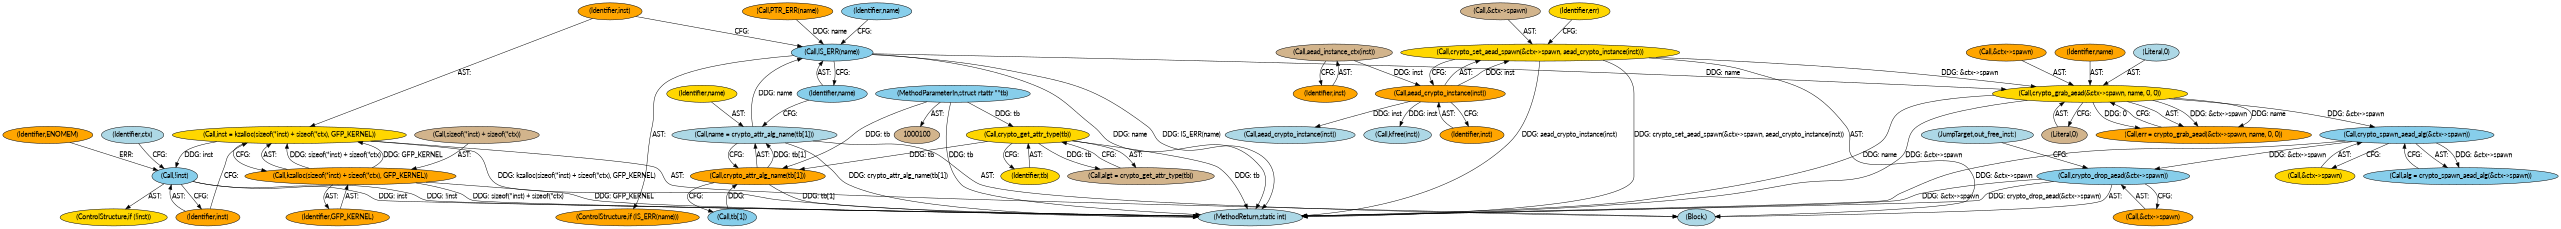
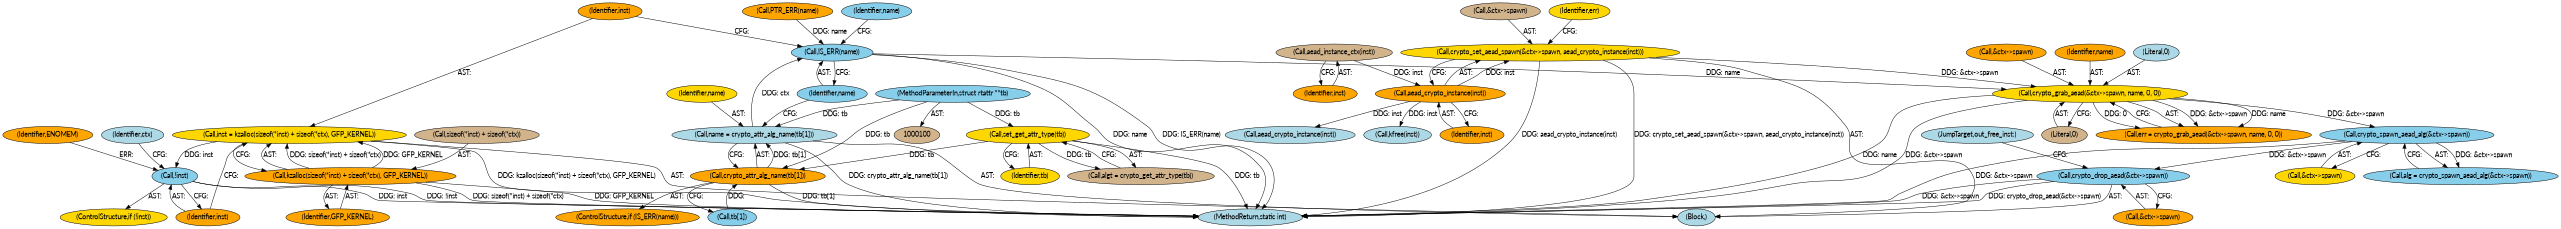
edge "(Call,IS_ERR(name))" -> "(ControlStructure,if (IS_ERR(name)))": now "(Call,crypto_attr_alg_name(tb[1]))" -> "(ControlStructure,if (IS_ERR(name)))"
edge "(Call,name = crypto_attr_alg_name(tb[1]))" -> "(Call,IS_ERR(name))": label "DDG: name" -> "DDG: ctx"
node "(Call,crypto_get_attr_type(tb))": label "(Call,crypto_get_attr_type(tb))" -> "(Call,set_get_attr_type(tb))"
edge "(MethodParameterIn,struct rtattr **tb)" -> "(MethodReturn,static int)": now "(MethodParameterIn,struct rtattr **tb)" -> "(Call,name = crypto_attr_alg_name(tb[1]))"
